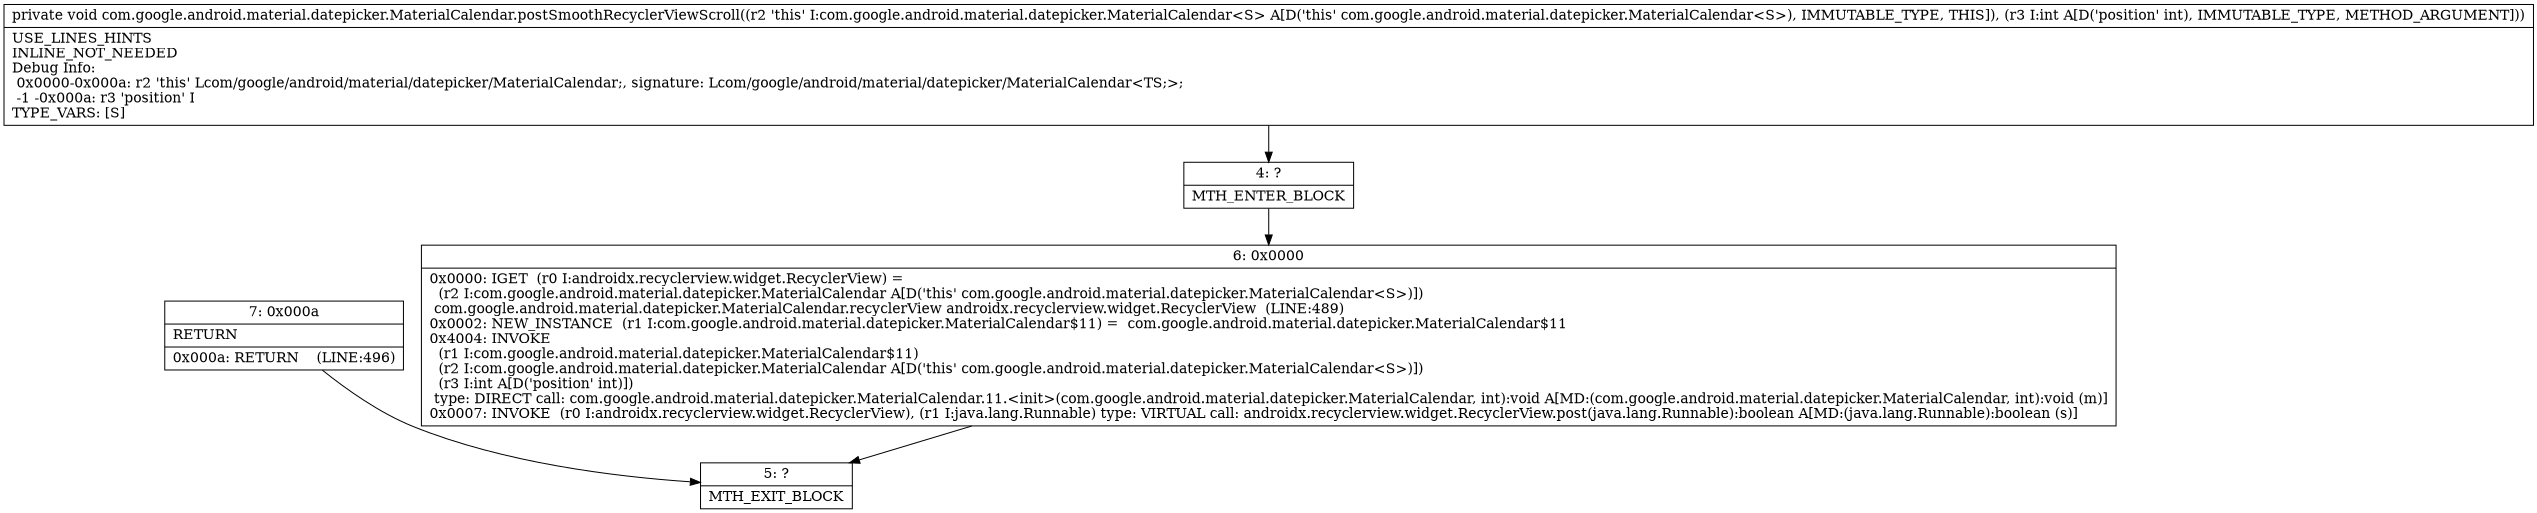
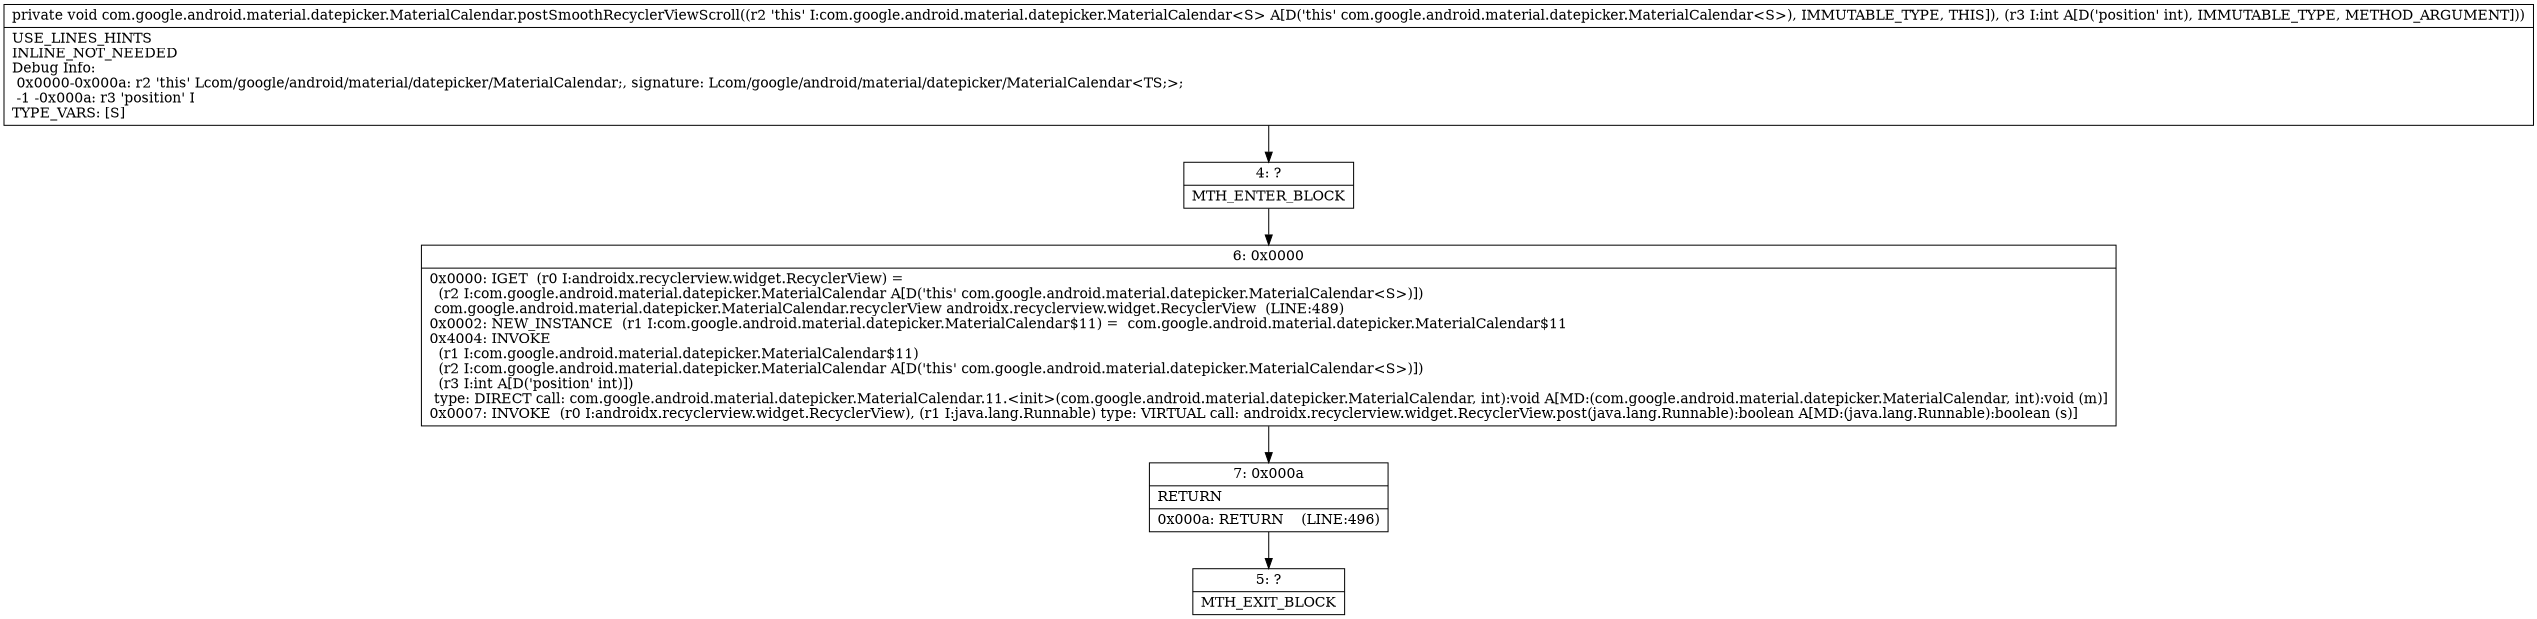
edge "6: 0x0000" -> "5: ?": now "6: 0x0000" -> "7: 0x000a"
